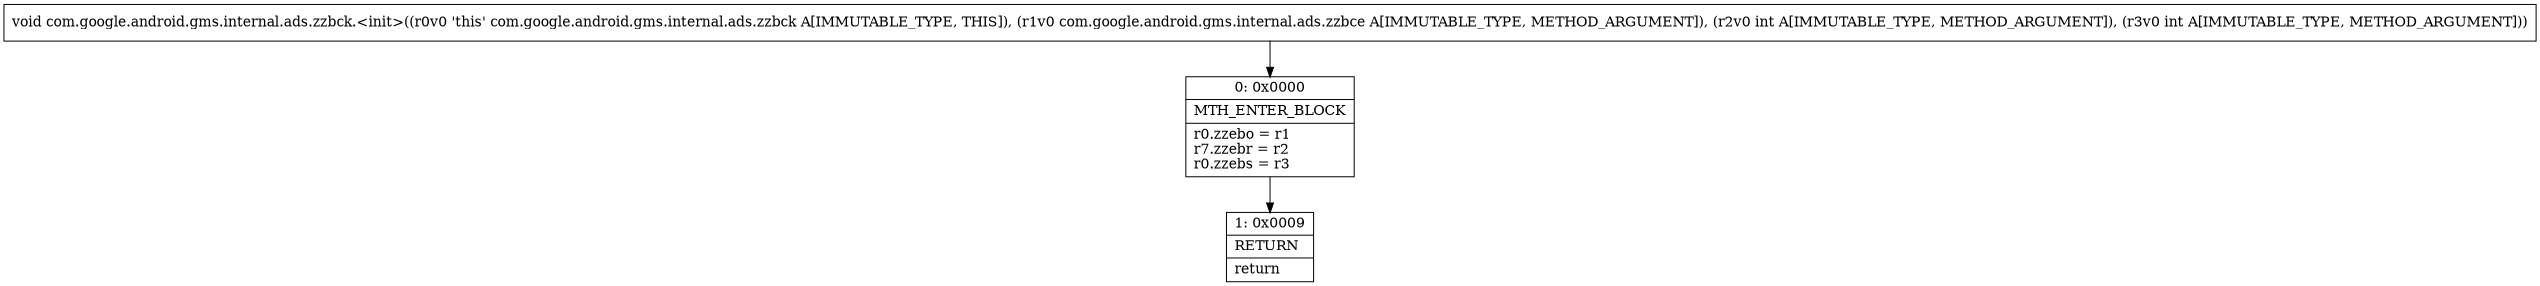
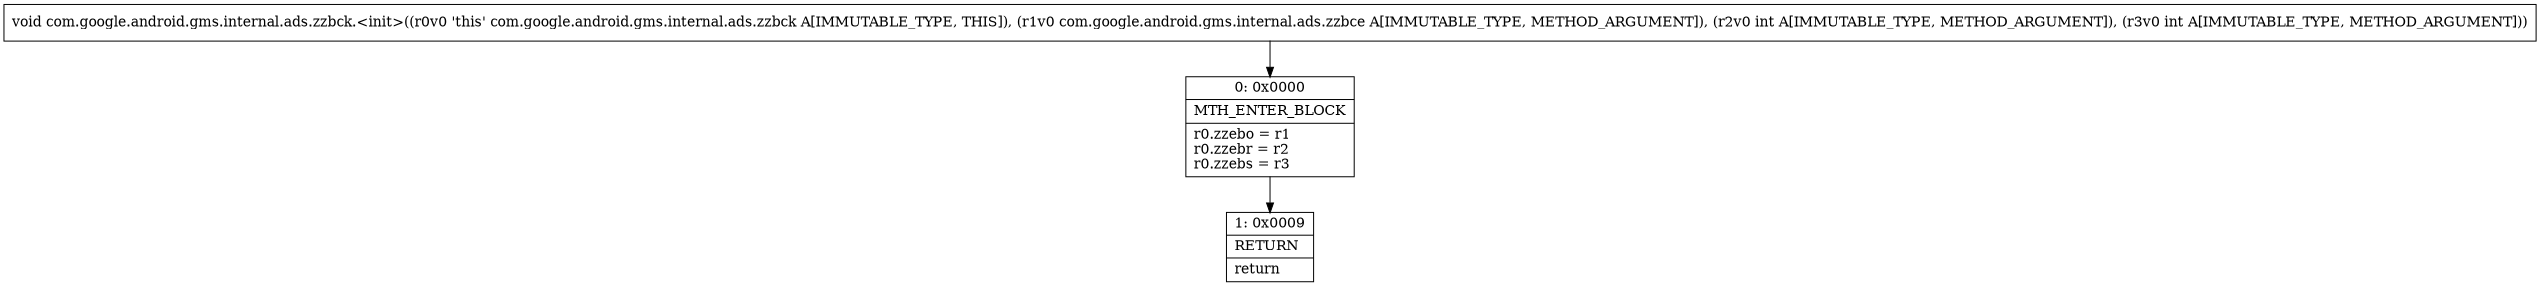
node "0: 0x0000": text "r7.zzebr = r2" -> "r0.zzebr = r2"
